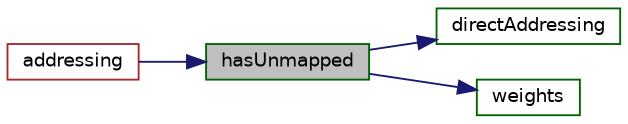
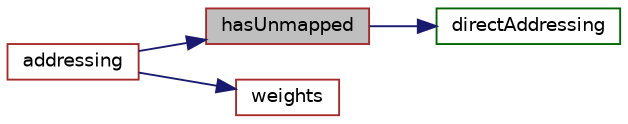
node "hasUnmapped": color darkgreen -> brown
edge "hasUnmapped" -> "weights": now "addressing" -> "weights"
node "weights": color darkgreen -> brown
